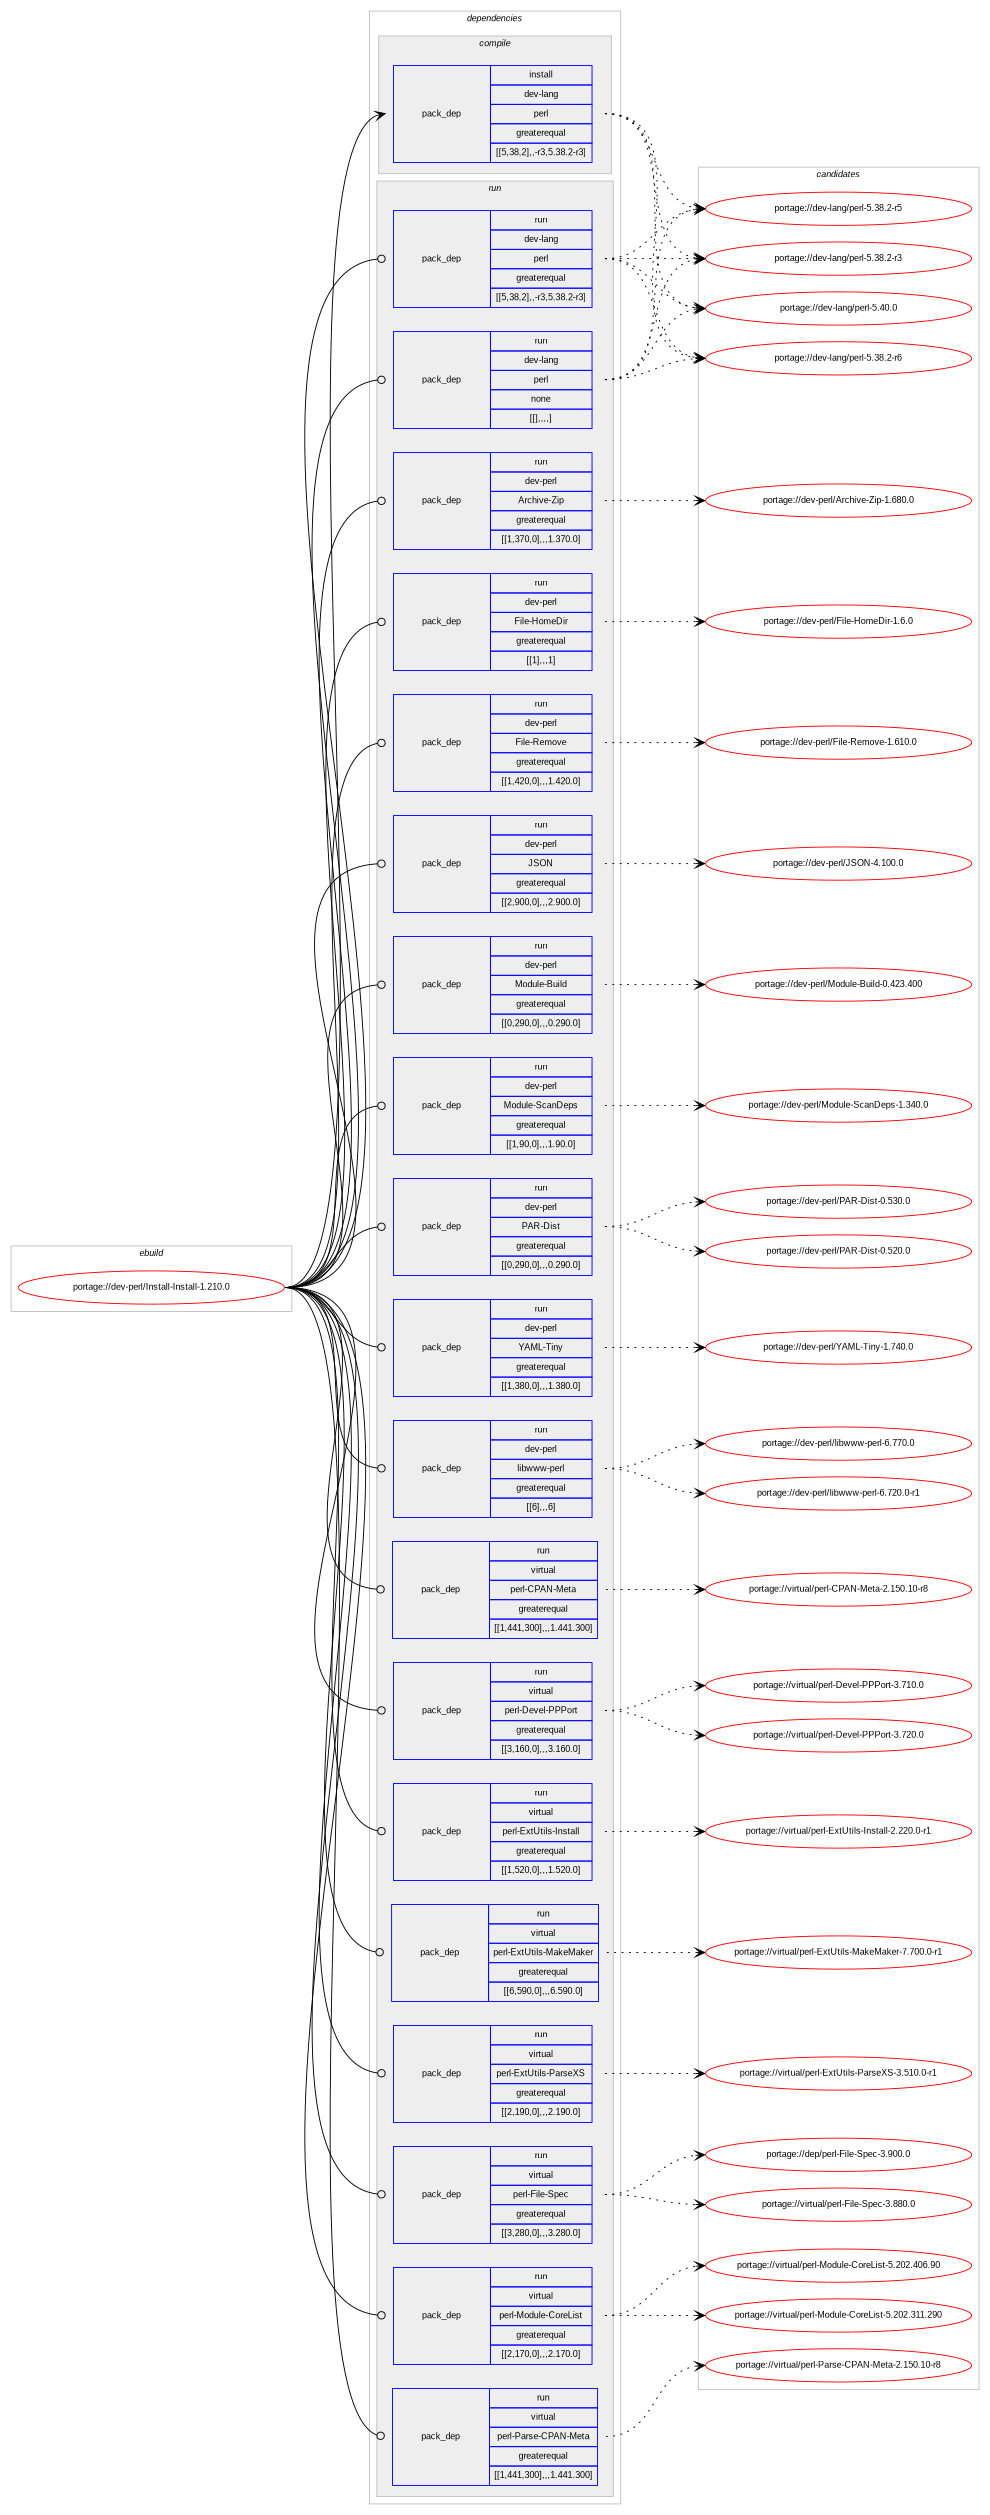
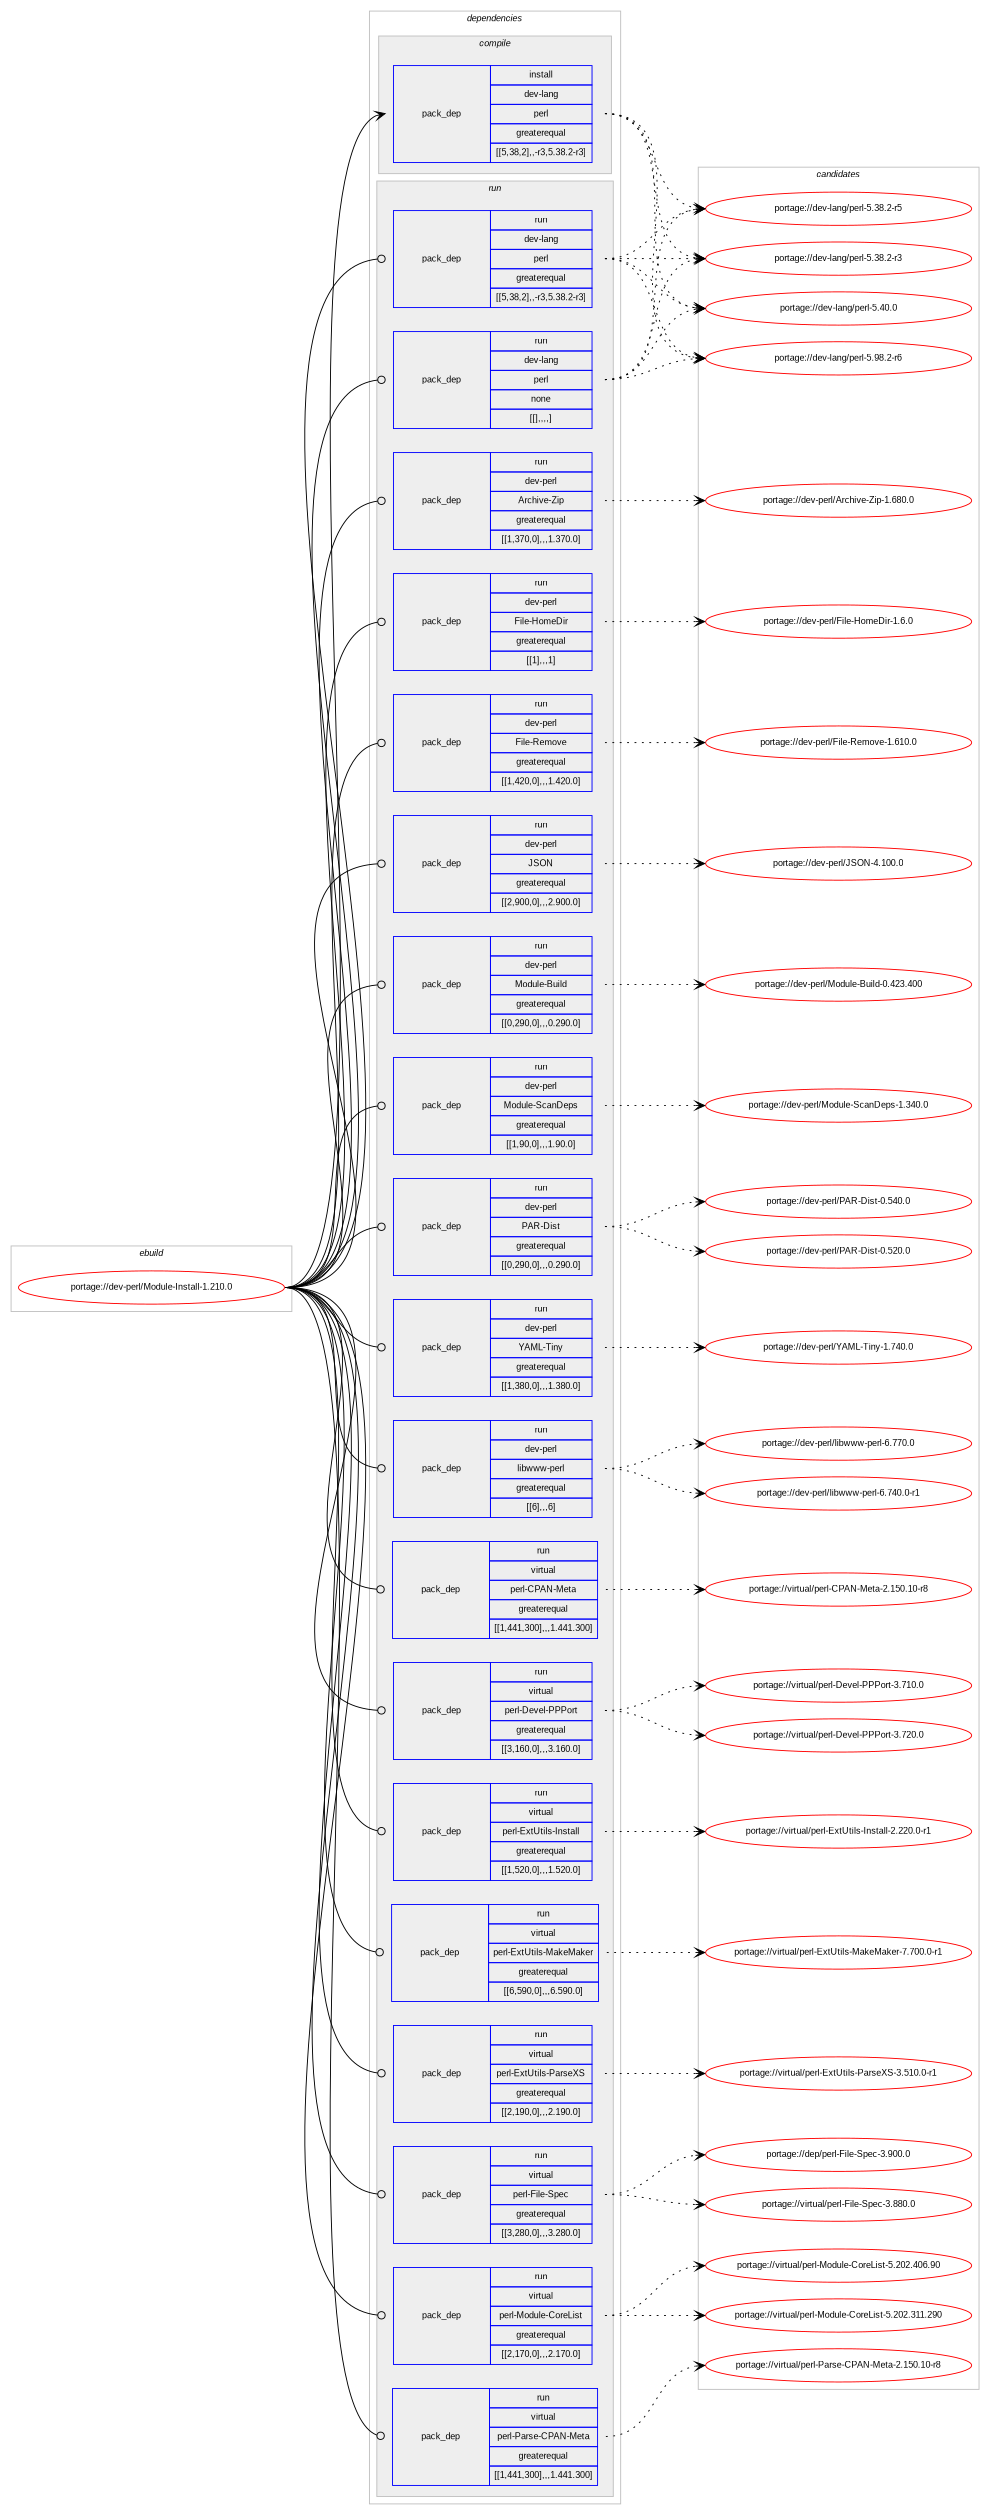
node "portage://dev-lang/perl-5.38.2-r6": label "portage://dev-lang/perl-5.38.2-r6" -> "portage://dev-lang/perl-5.98.2-r6"
node "portage://dev-perl/PAR-Dist-0.530.0": label "portage://dev-perl/PAR-Dist-0.530.0" -> "portage://dev-perl/PAR-Dist-0.540.0"
node "portage://dev-perl/Install-Install-1.210.0": label "portage://dev-perl/Install-Install-1.210.0" -> "portage://dev-perl/Module-Install-1.210.0"
node "portage://dev-perl/libwww-perl-6.720.0-r1": label "portage://dev-perl/libwww-perl-6.720.0-r1" -> "portage://dev-perl/libwww-perl-6.740.0-r1"
